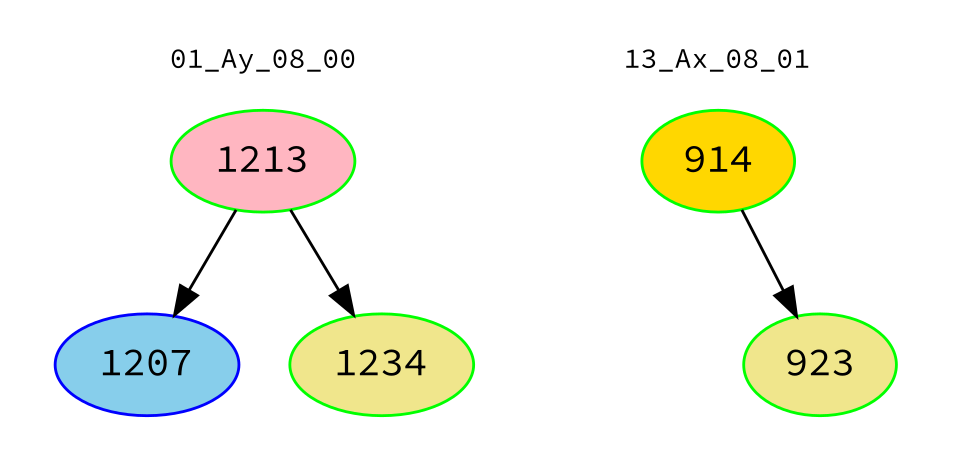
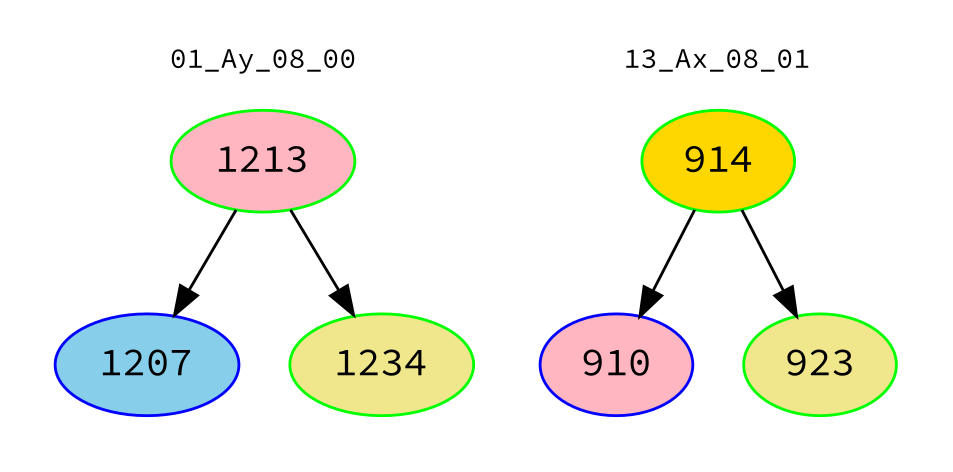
node "910": added
